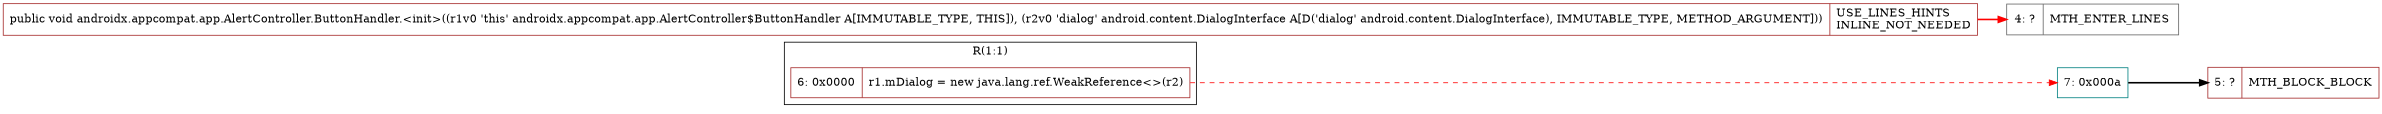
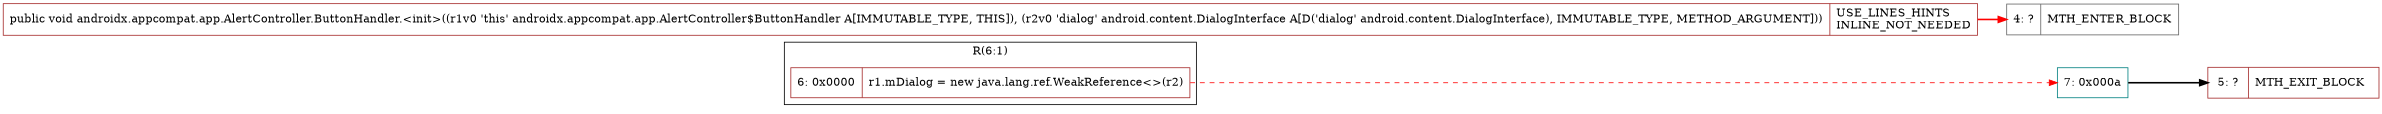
node "4: ?": text "MTH_ENTER_LINES" -> "MTH_ENTER_BLOCK"
cluster "R(1:1)": label "R(1:1)" -> "R(6:1)"
node "5: ?": text "MTH_BLOCK_BLOCK" -> "MTH_EXIT_BLOCK"
